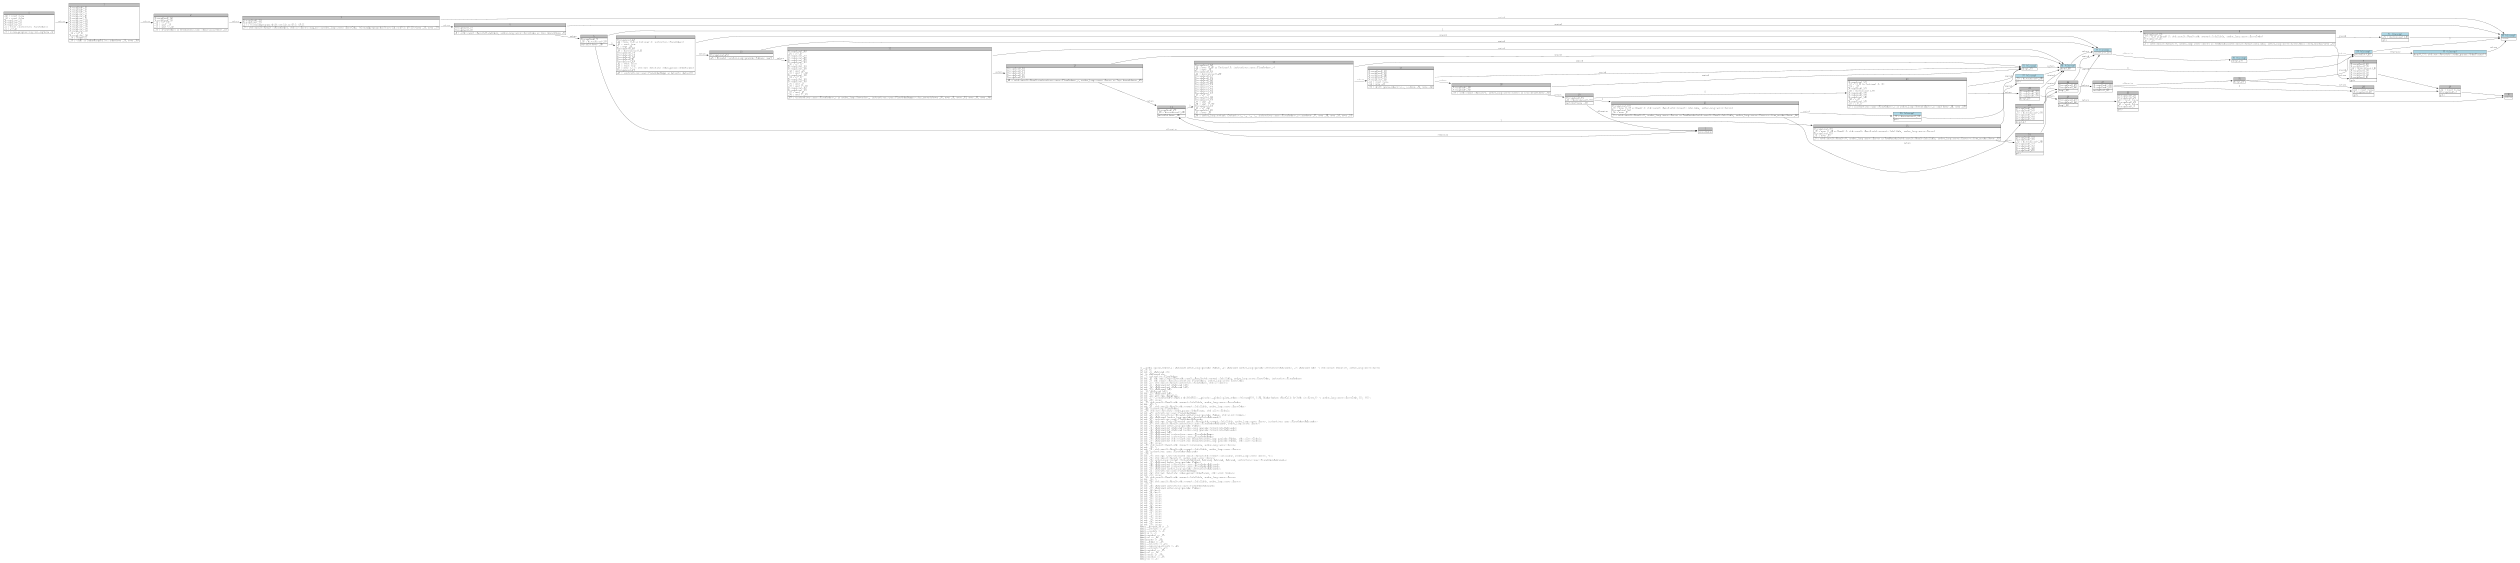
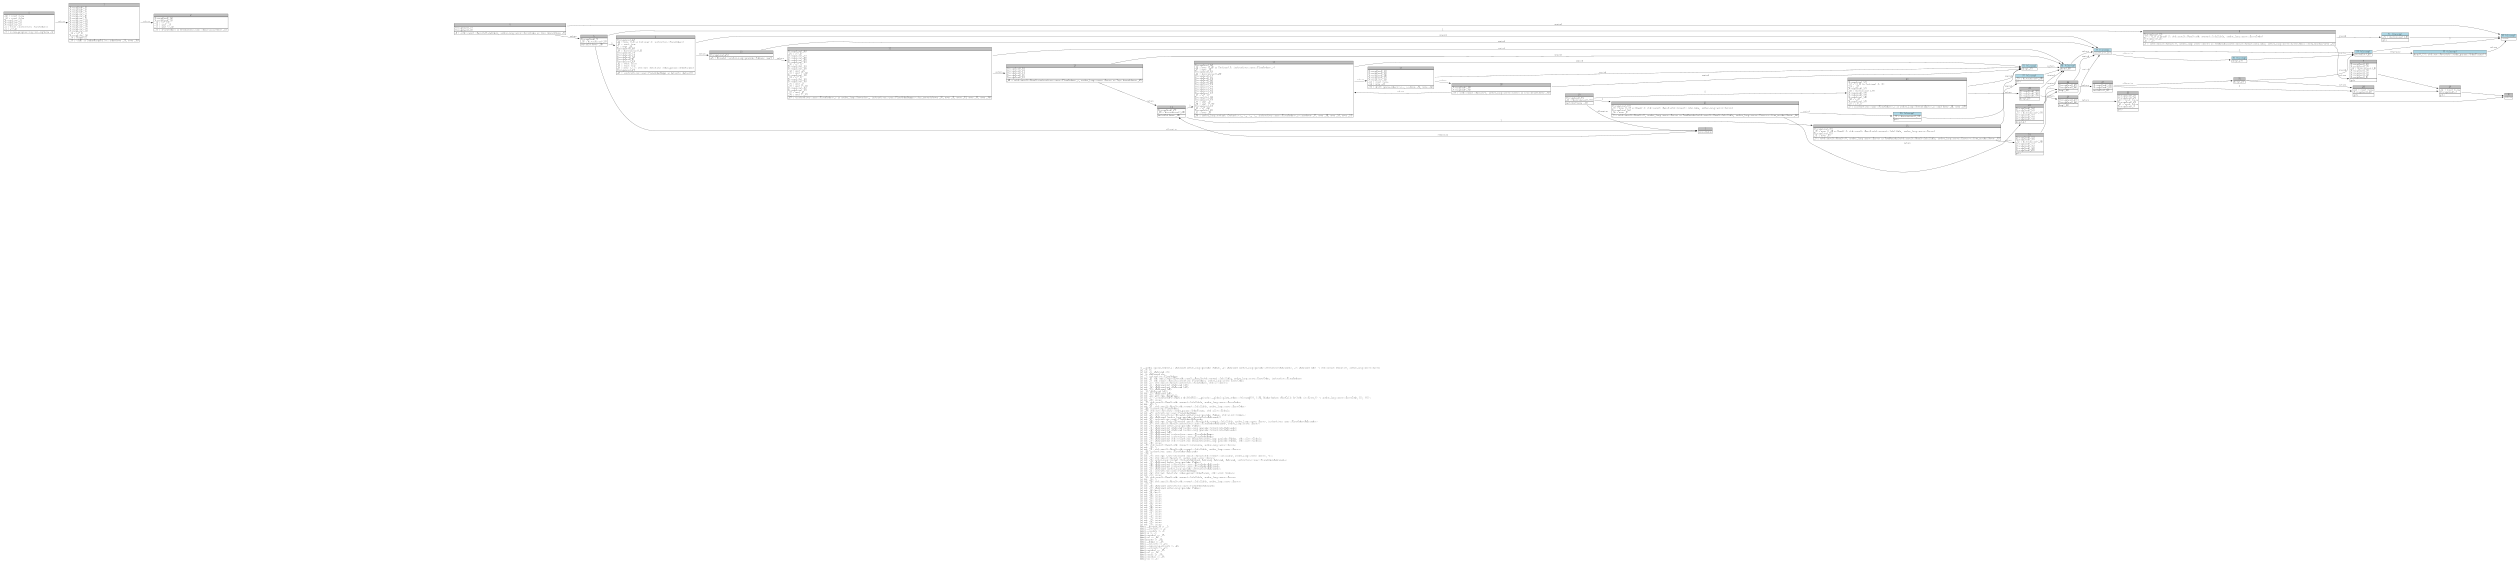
node "3": removed
edge "32 (cleanup)" -> "33 (cleanup)": now "39 (cleanup)" -> "33 (cleanup)"
edge "18" -> "19": now "18" -> "14"
